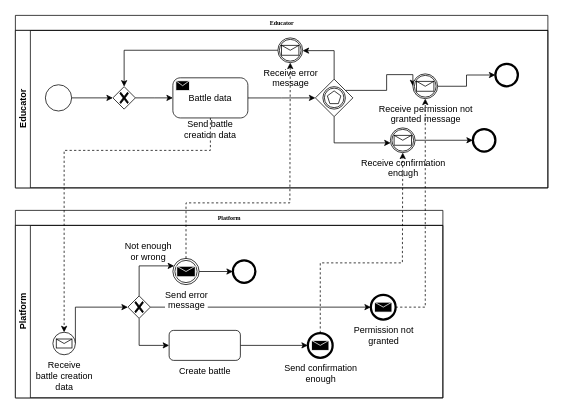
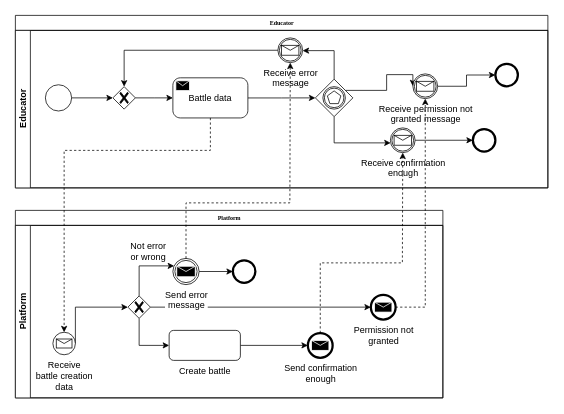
node "Send battle creation data": removed
node "Not enough or wrong": label "Not enough or wrong" -> "Not error or wrong"
